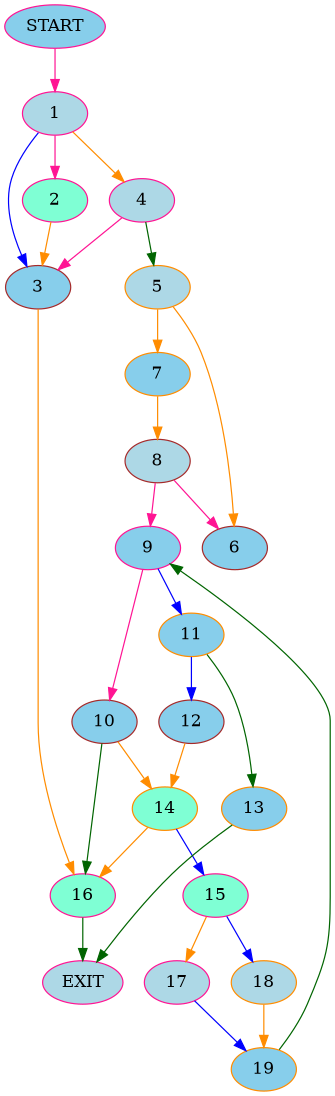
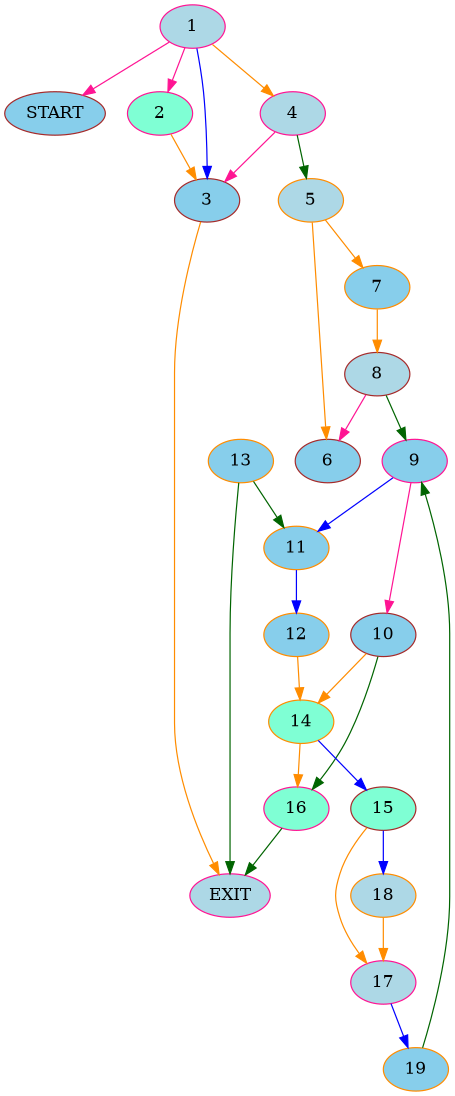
node "START": color deeppink -> brown
edge "START" -> "1": reversed
edge "8" -> "9": color deeppink -> darkgreen
edge "3" -> "16": now "3" -> "EXIT"
edge "11" -> "13": reversed
node "12": color brown -> darkorange
node "15": color deeppink -> brown
edge "18" -> "19": now "18" -> "17"
